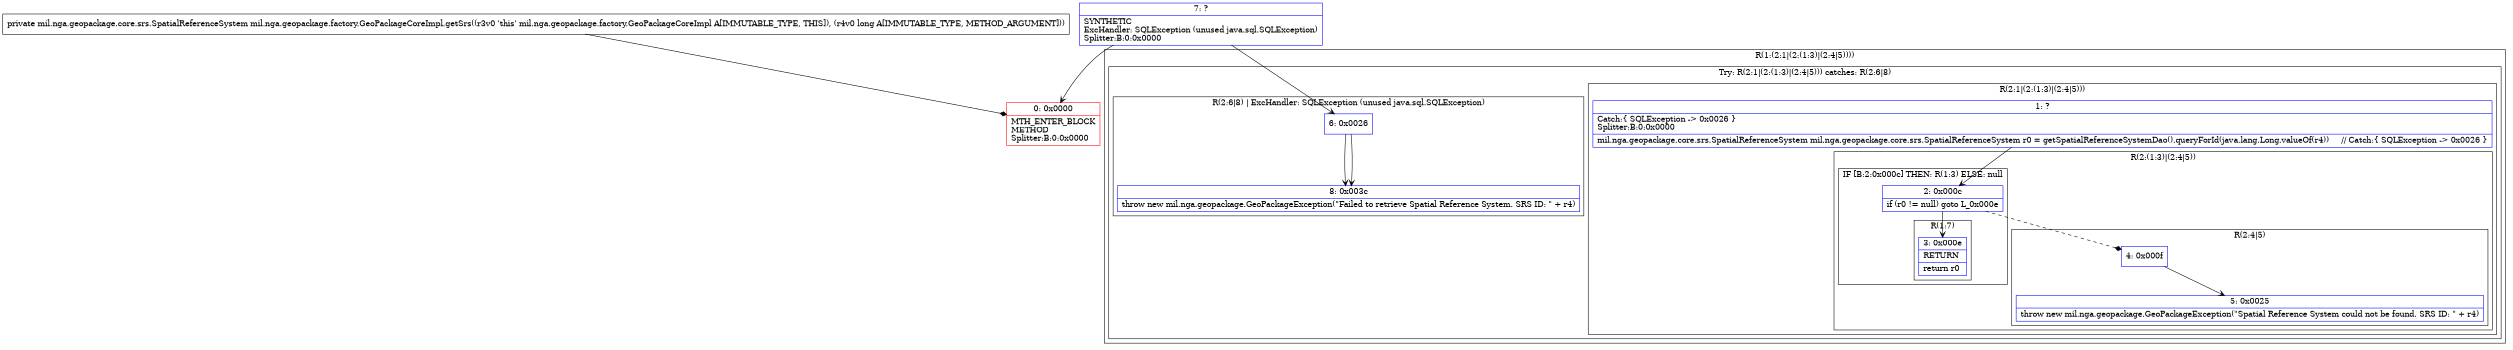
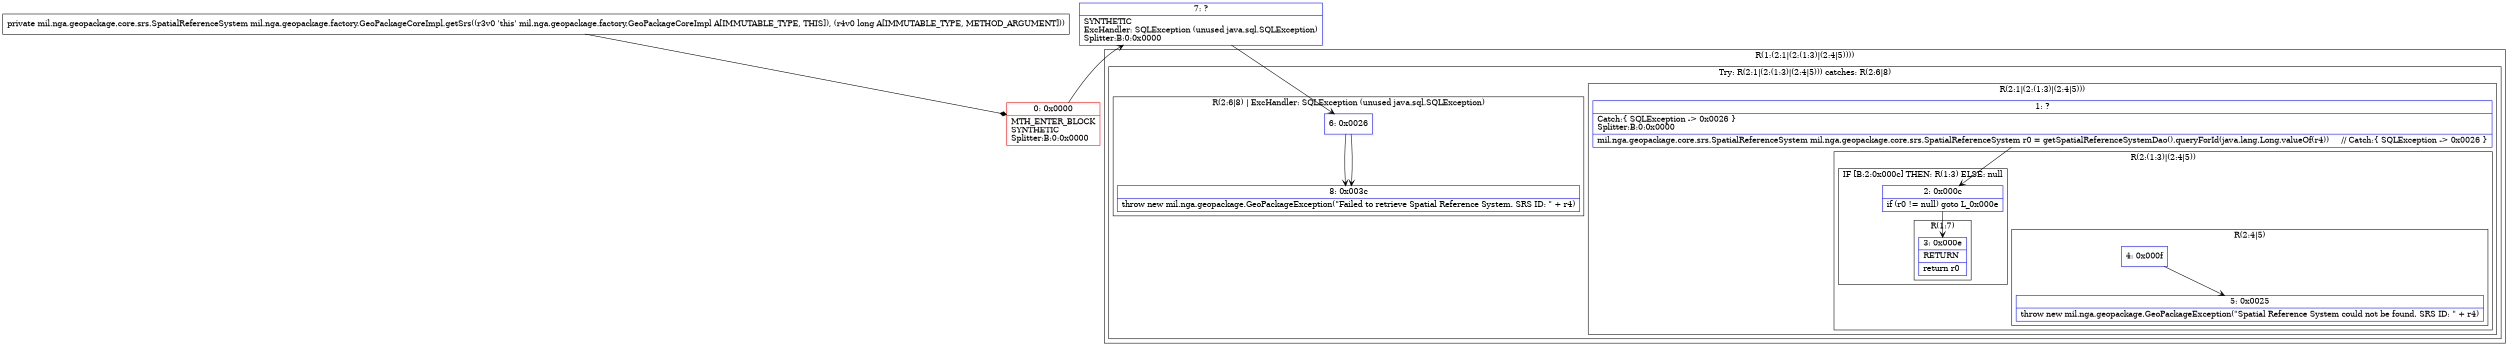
edge "7: ?" -> "0: 0x0000": reversed
node "0: 0x0000": text "METHOD" -> "SYNTHETIC"
edge "2: 0x000c" -> "4: 0x000f": removed
